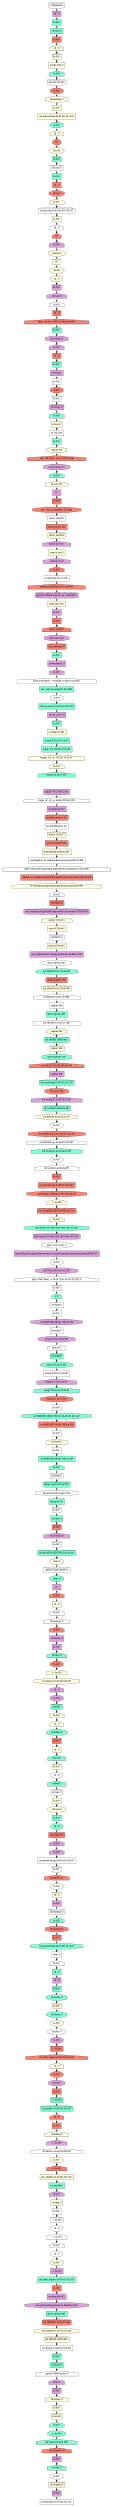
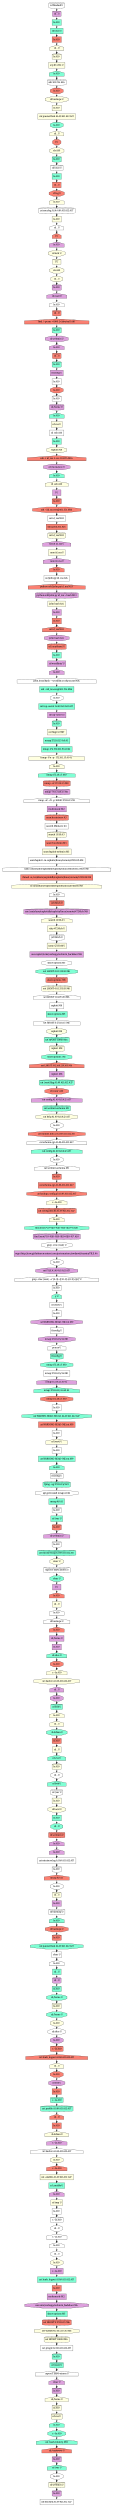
node "ssh -i id_local -l eve 10.1.17.4 M16": label "ssh -i id_local -l eve 10.1.17.4 M16" -> "ssh -i id_rsa -l eve 10.1.17.4 M16"
node "nmap -sC 172.18.1.5 M0": added
